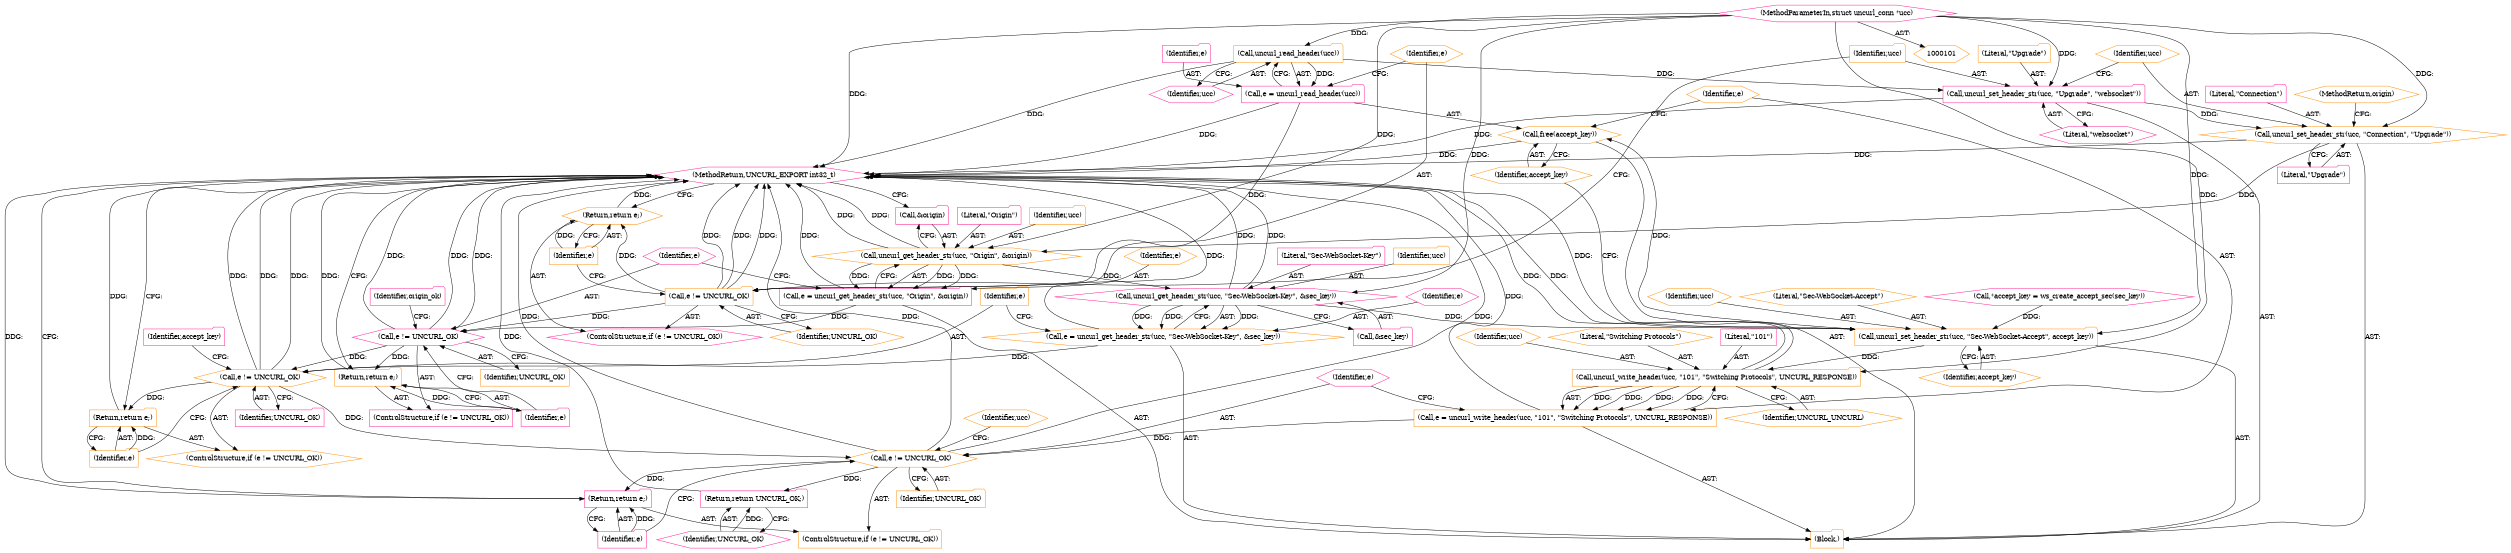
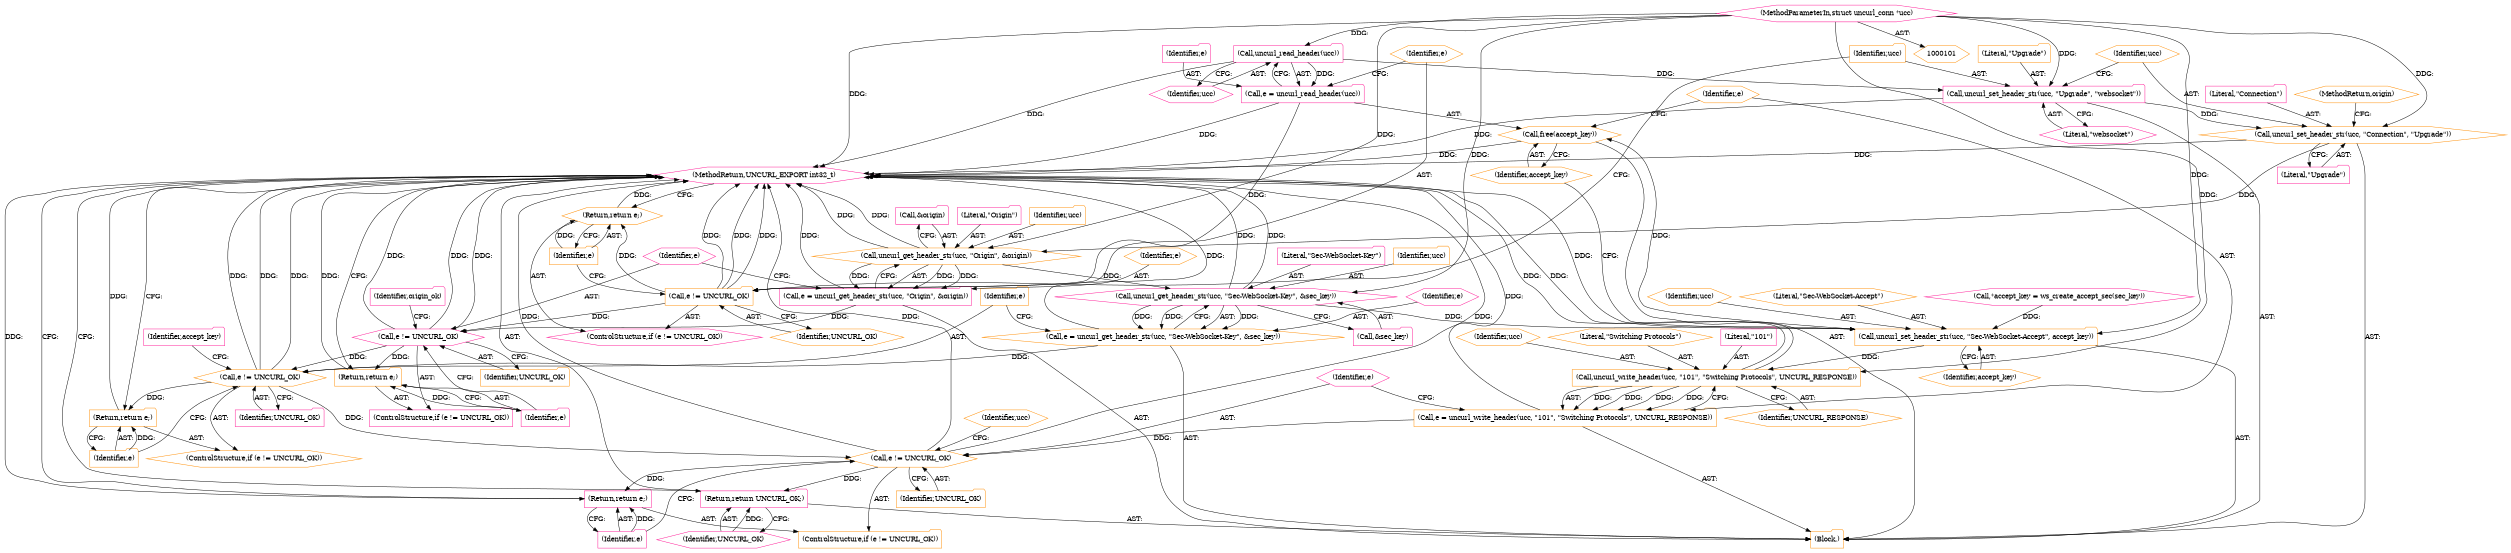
node "(Call,uncurl_read_header(ucc))": color darkorange -> deeppink
edge "(MethodReturn,UNCURL_EXPORT int32_t)" -> "(Call,&origin)": now "(MethodReturn,UNCURL_EXPORT int32_t)" -> "(Return,return UNCURL_OK;)"
edge "(Return,return UNCURL_OK;)" -> "(MethodReturn,UNCURL_EXPORT int32_t)": label "DDG: " -> "AST: "
node "(Identifier,UNCURL_UNCURL)": label "(Identifier,UNCURL_UNCURL)" -> "(Identifier,UNCURL_RESPONSE)"
edge "(Return,return UNCURL_OK;)" -> "(Block,)": added, label "AST:"
